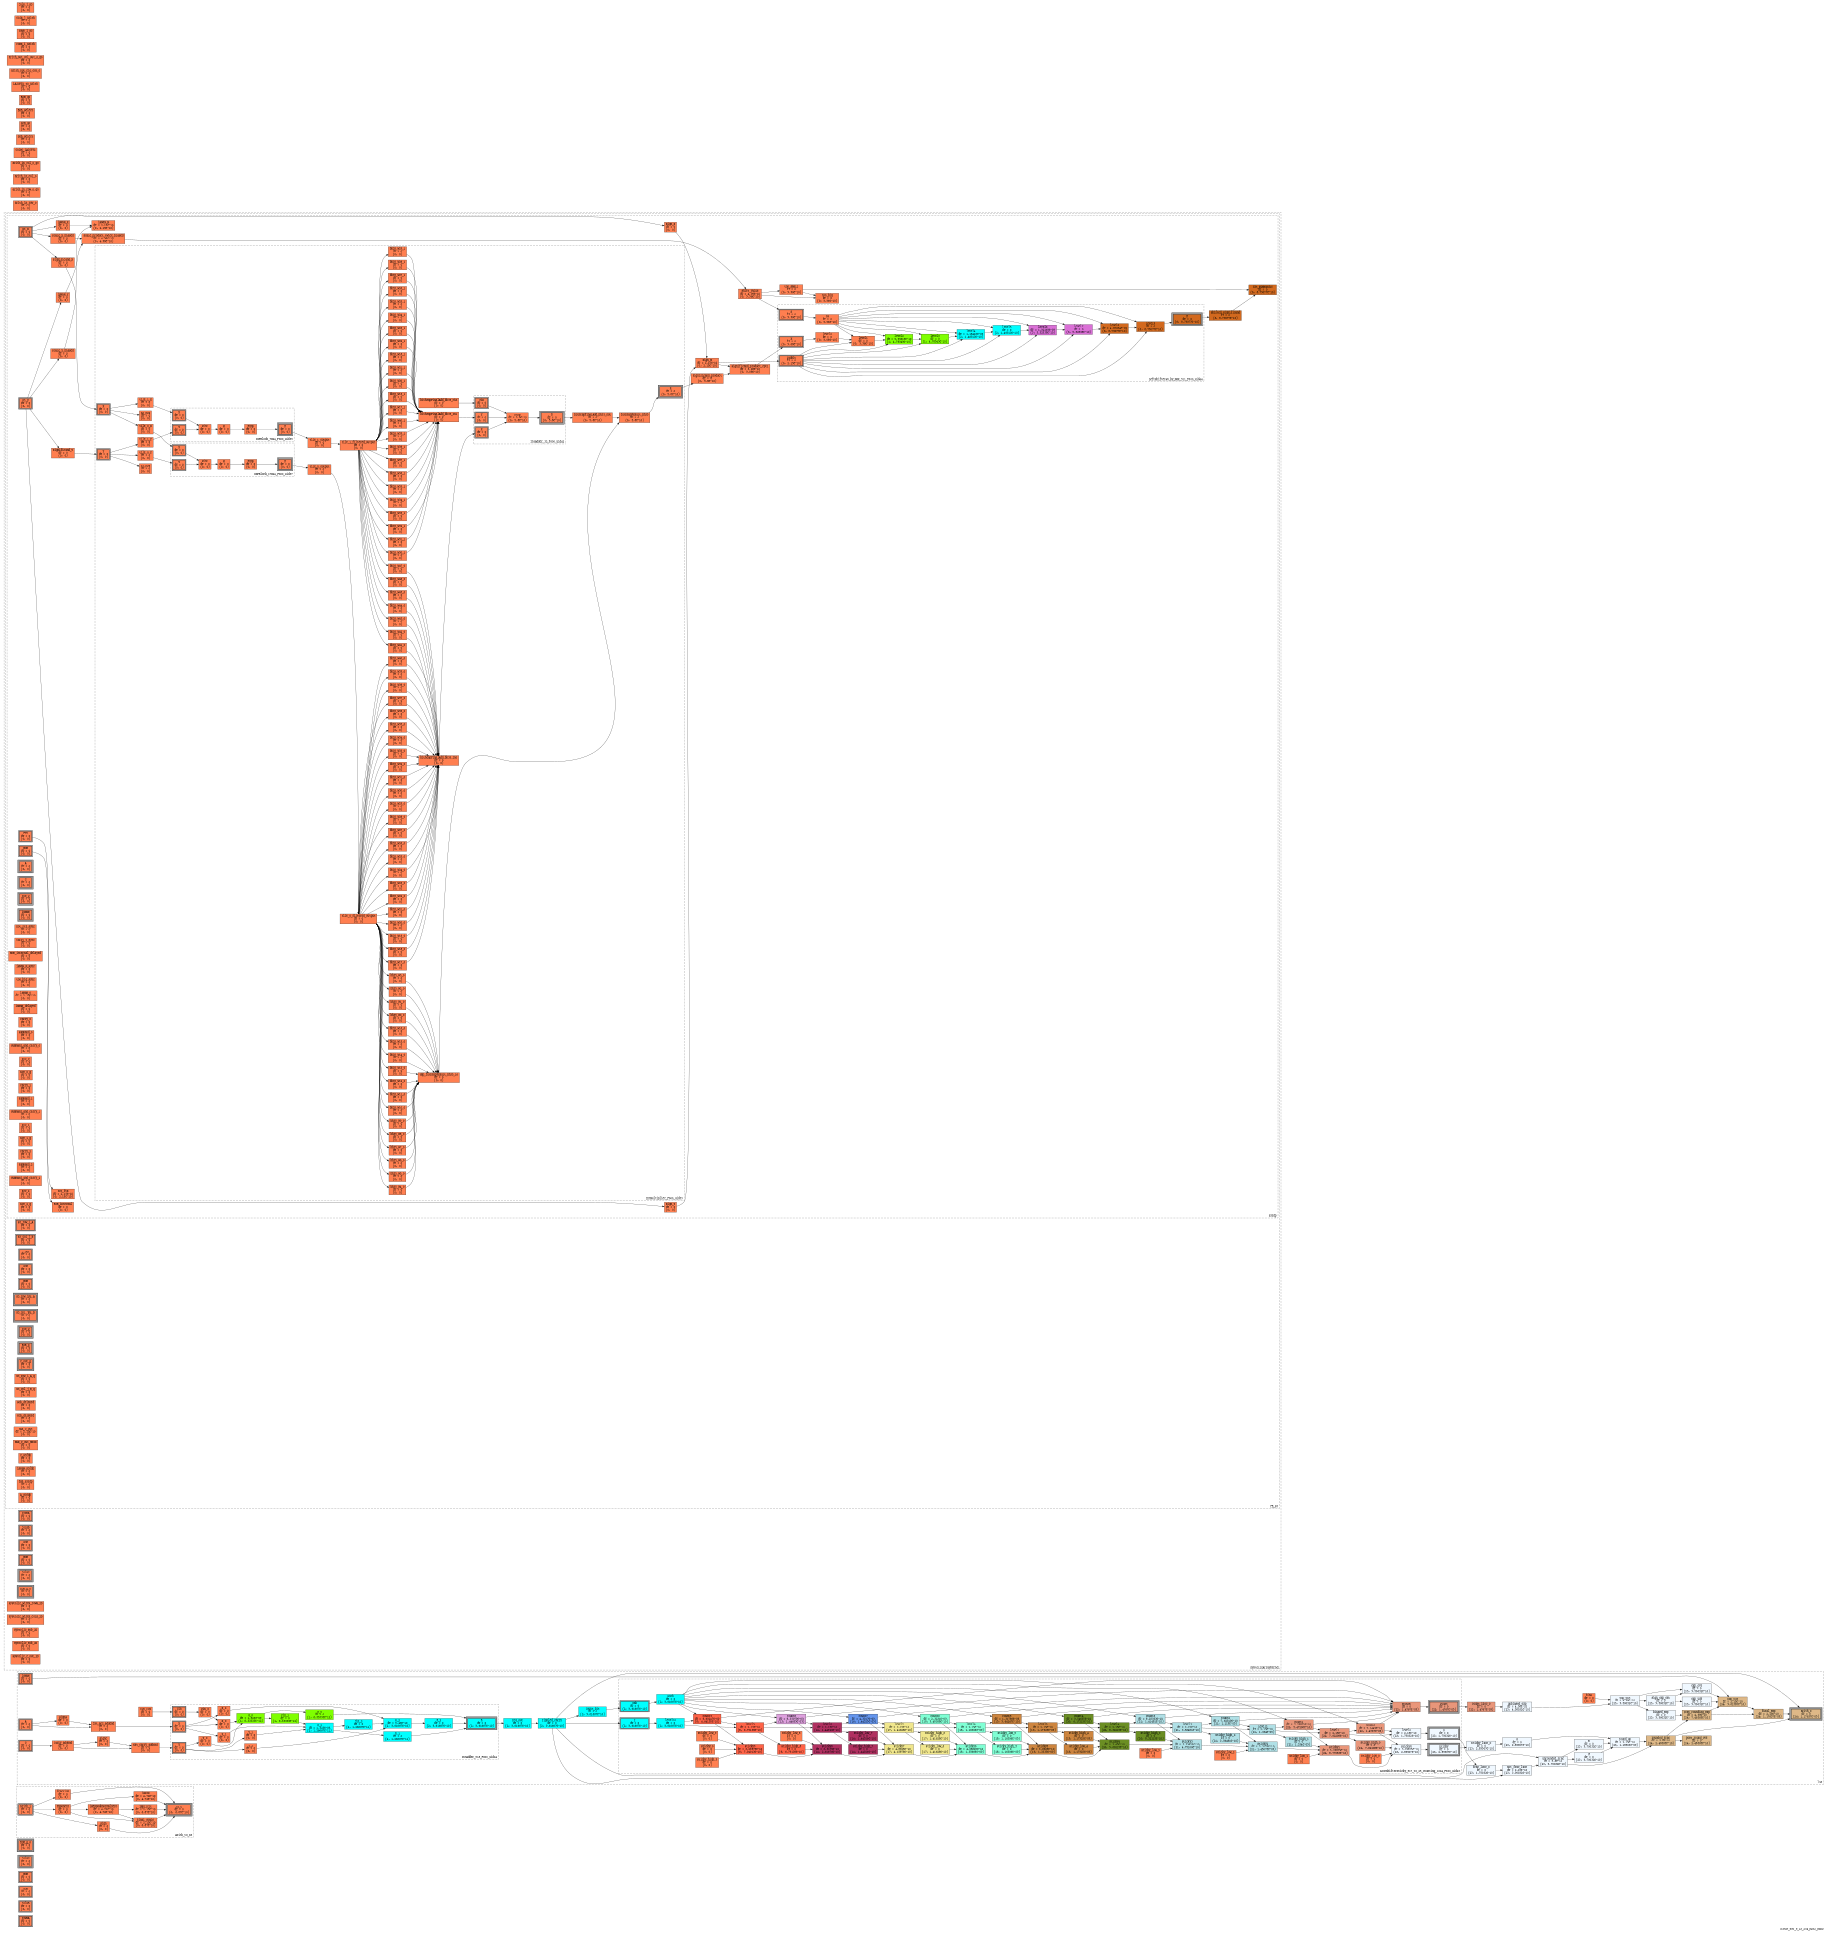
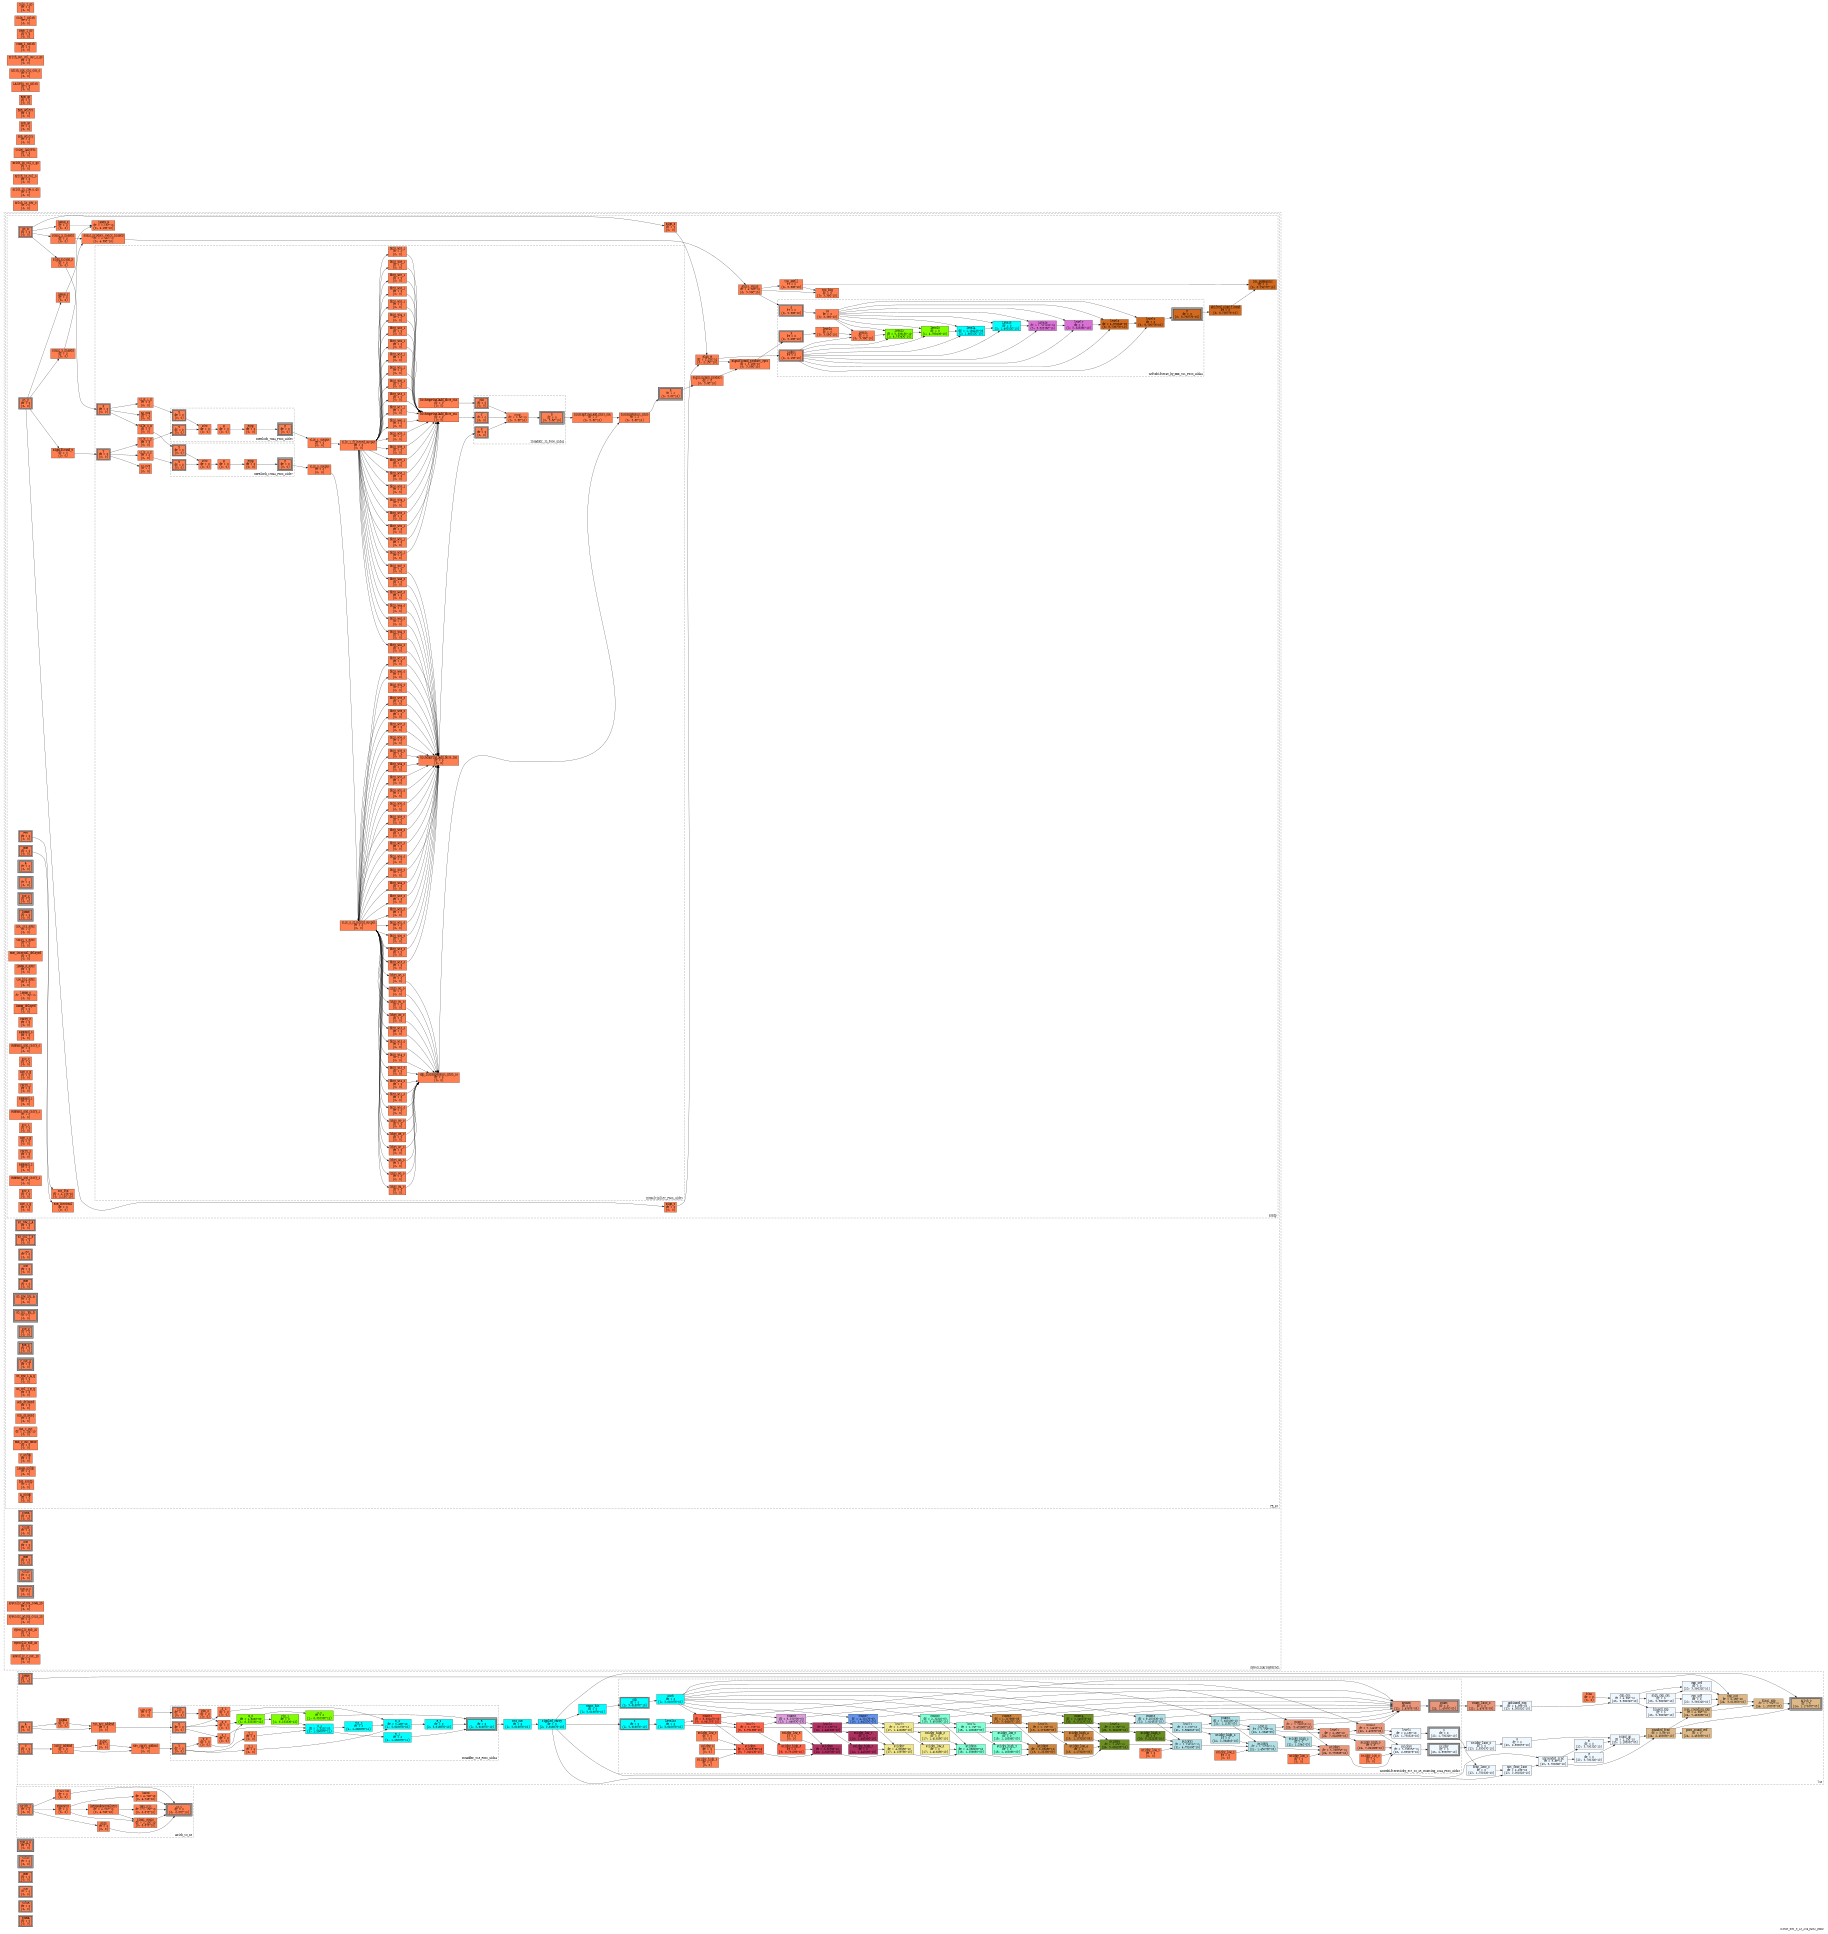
edge "tile_0_filtered_output dT = 0 (0, 0)" -> "bh35_w32_0 dT = 0 (0, 0)": removed
